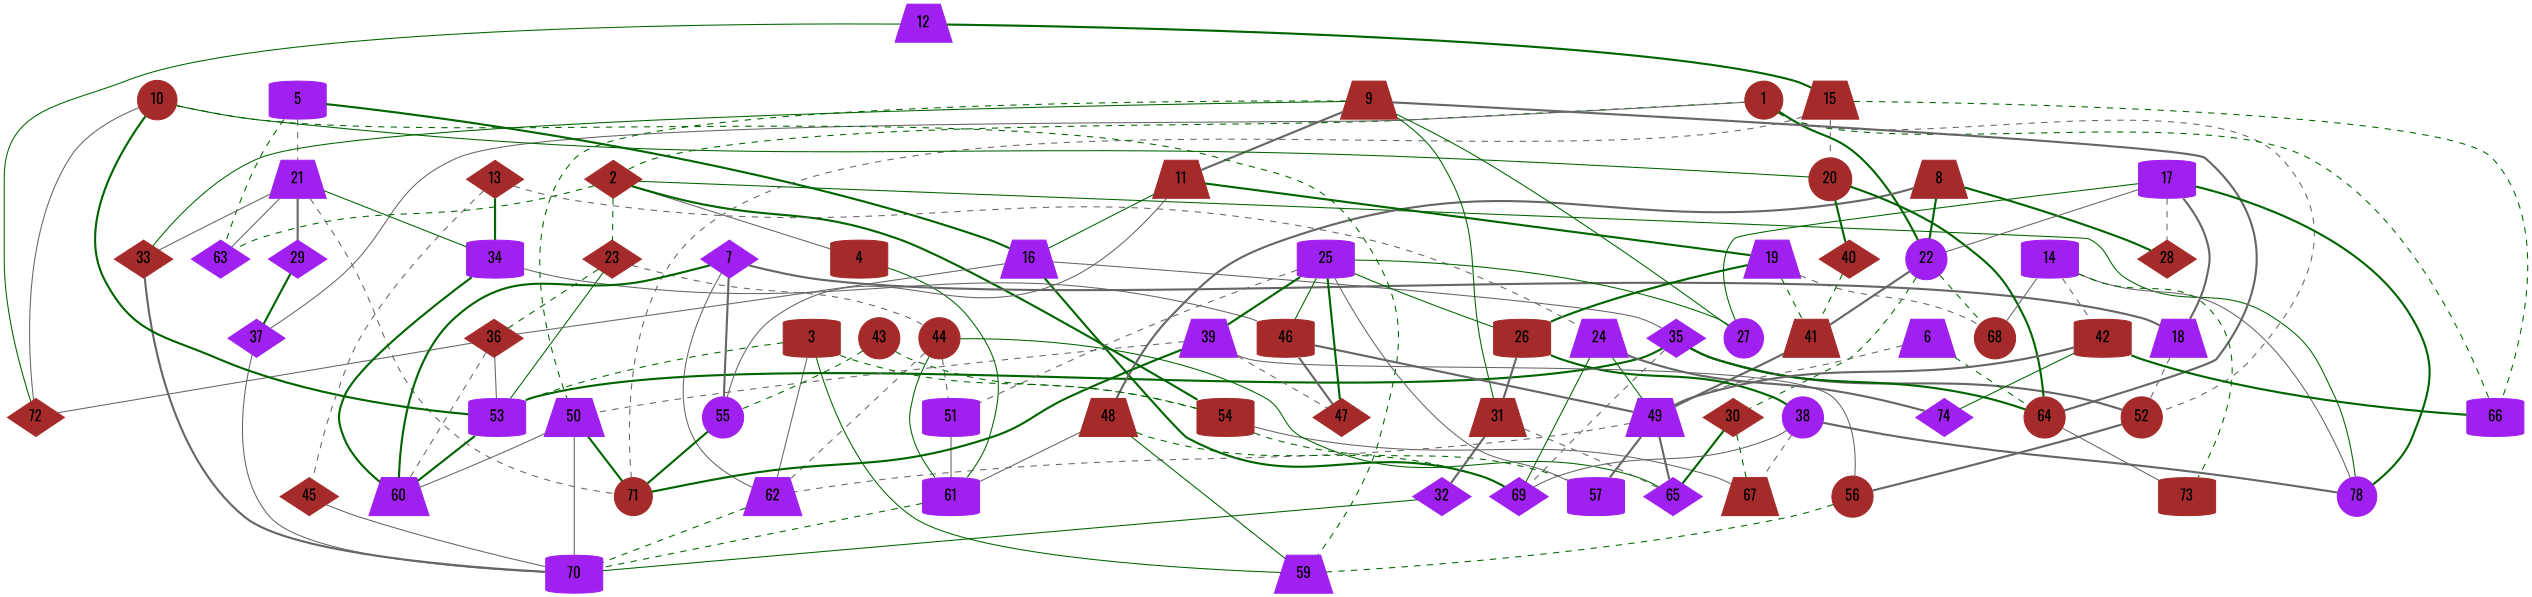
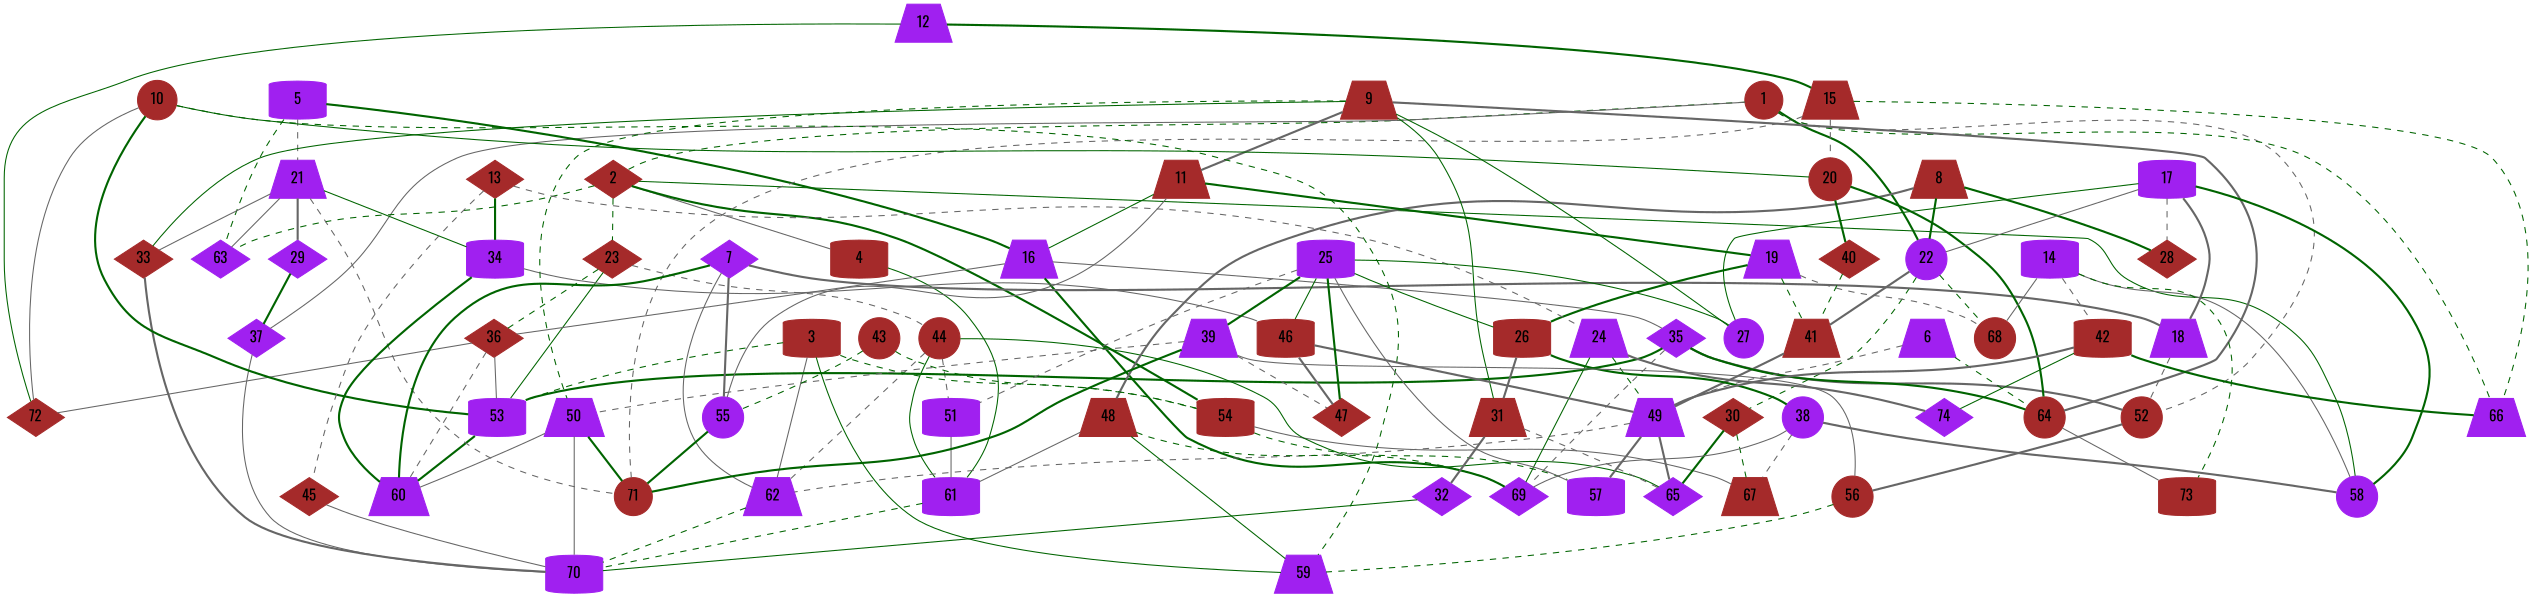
edge "24" -- "49": style solid -> dashed
node "66": shape cylinder -> trapezium
node "78": label "78" -> "58"
